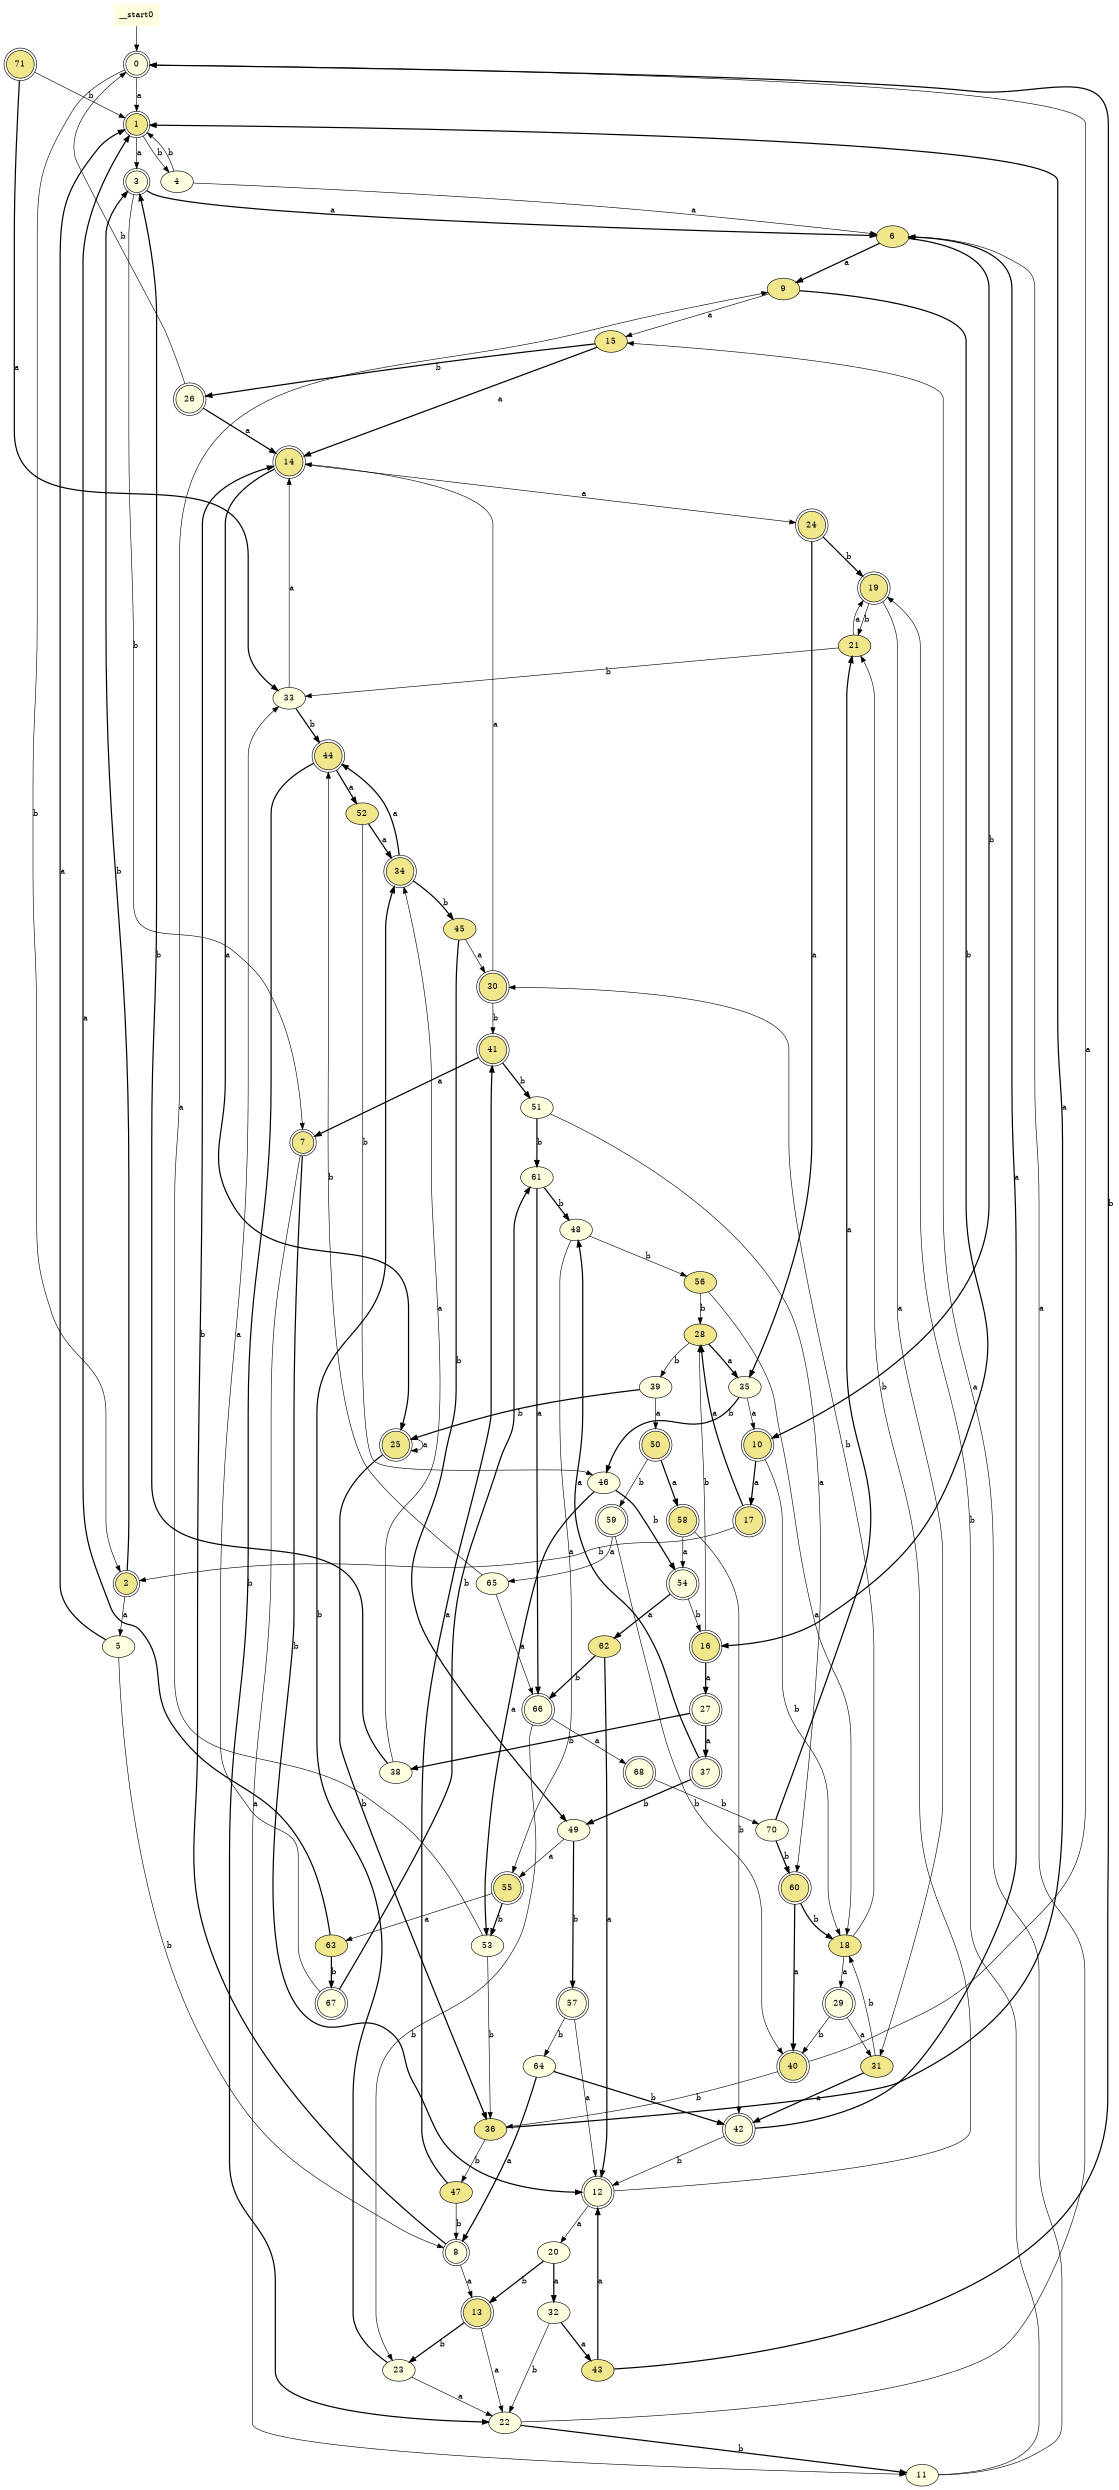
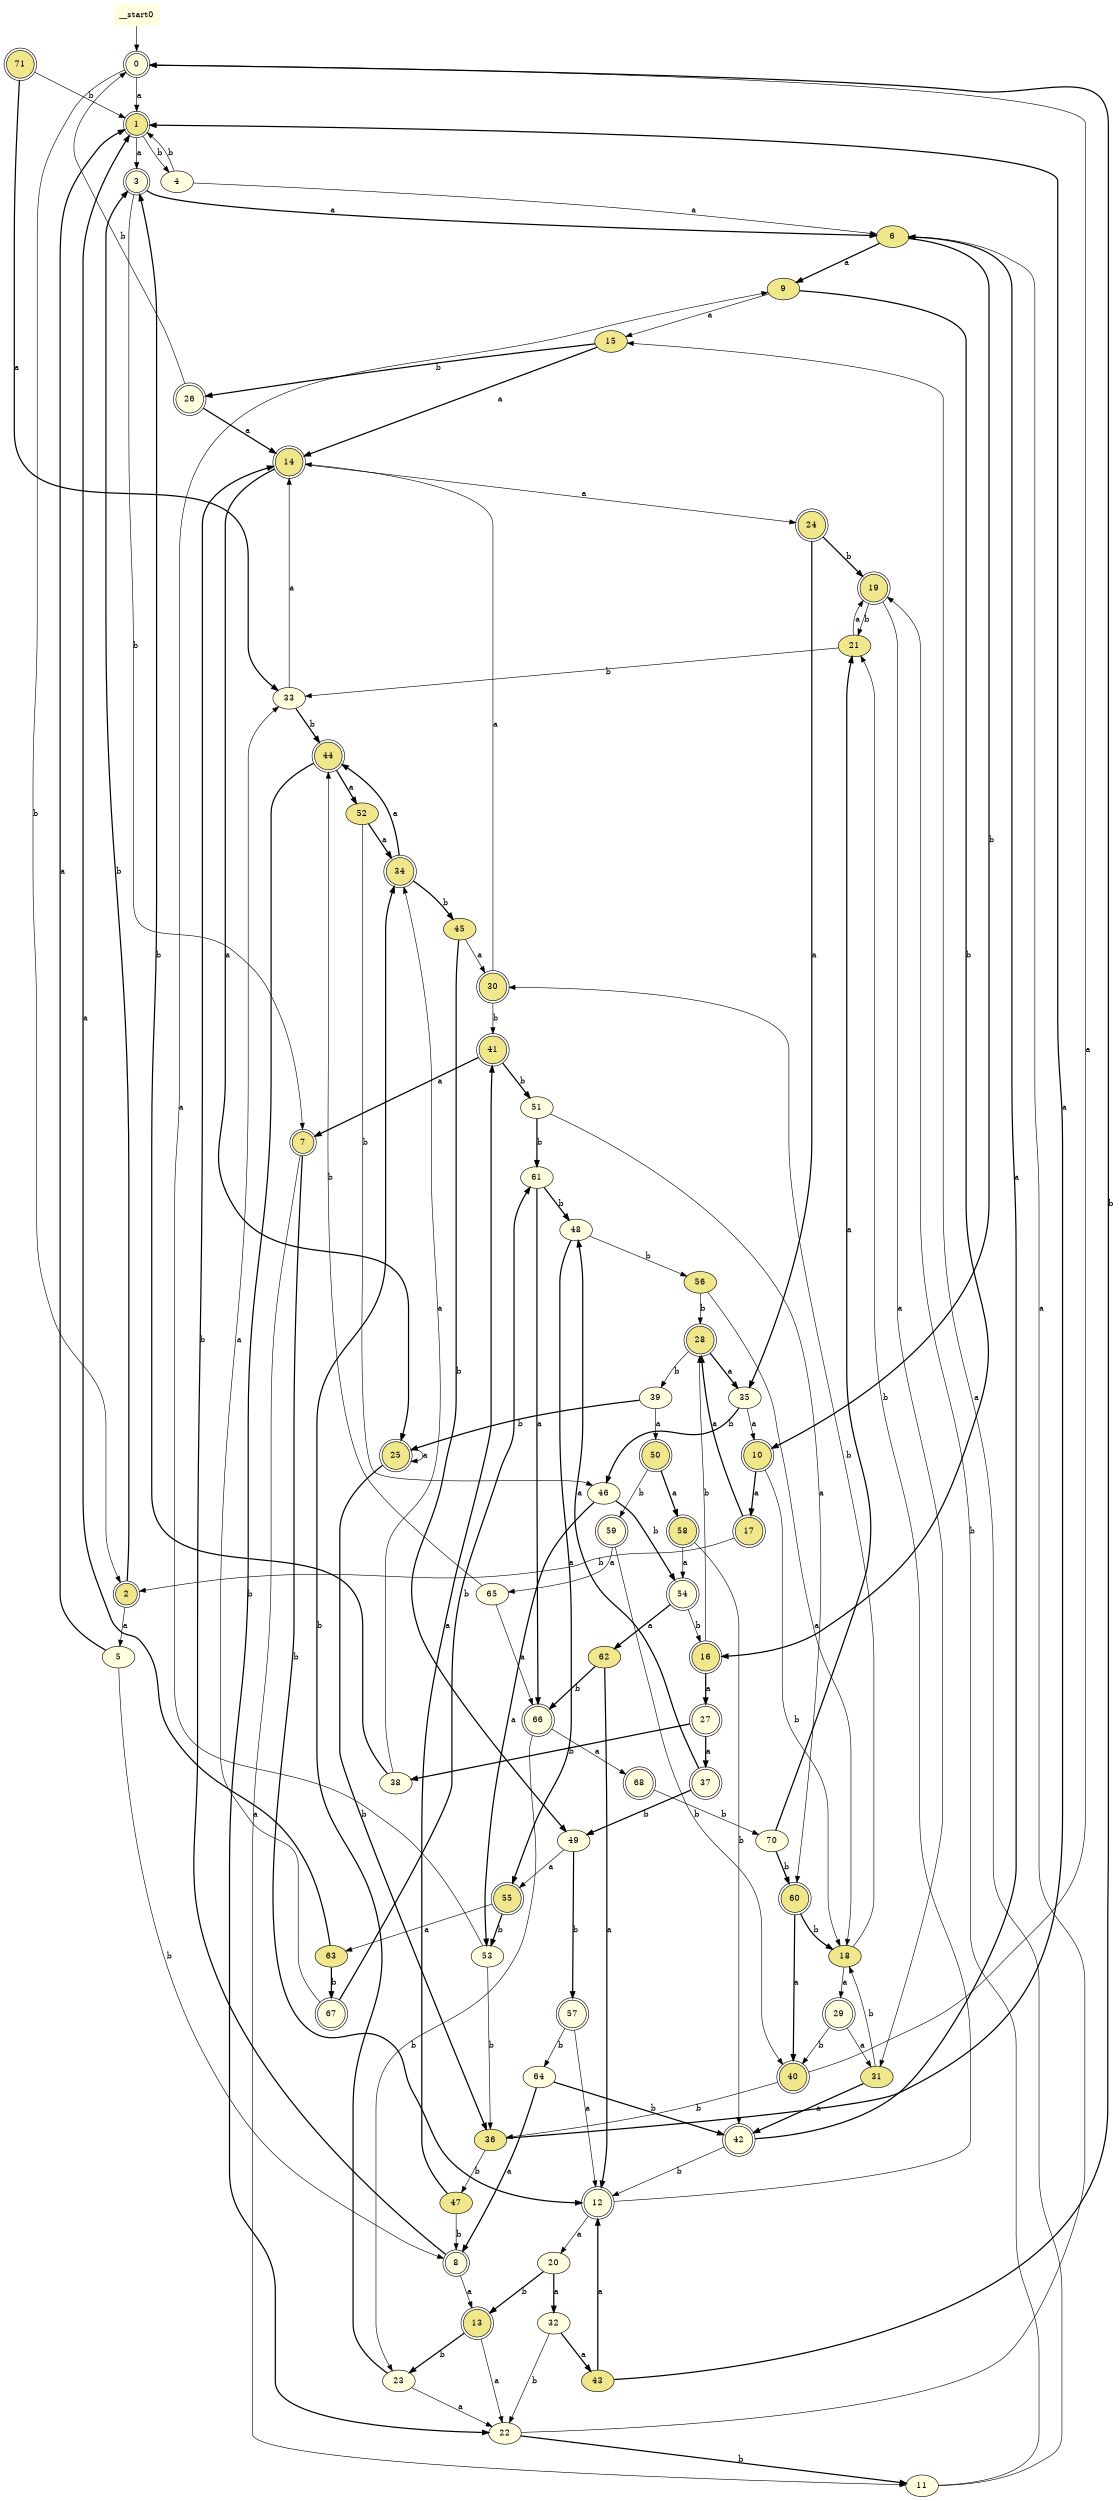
node "28": shape ellipse -> doublecircle
edge "48" -> "55": style solid -> bold
